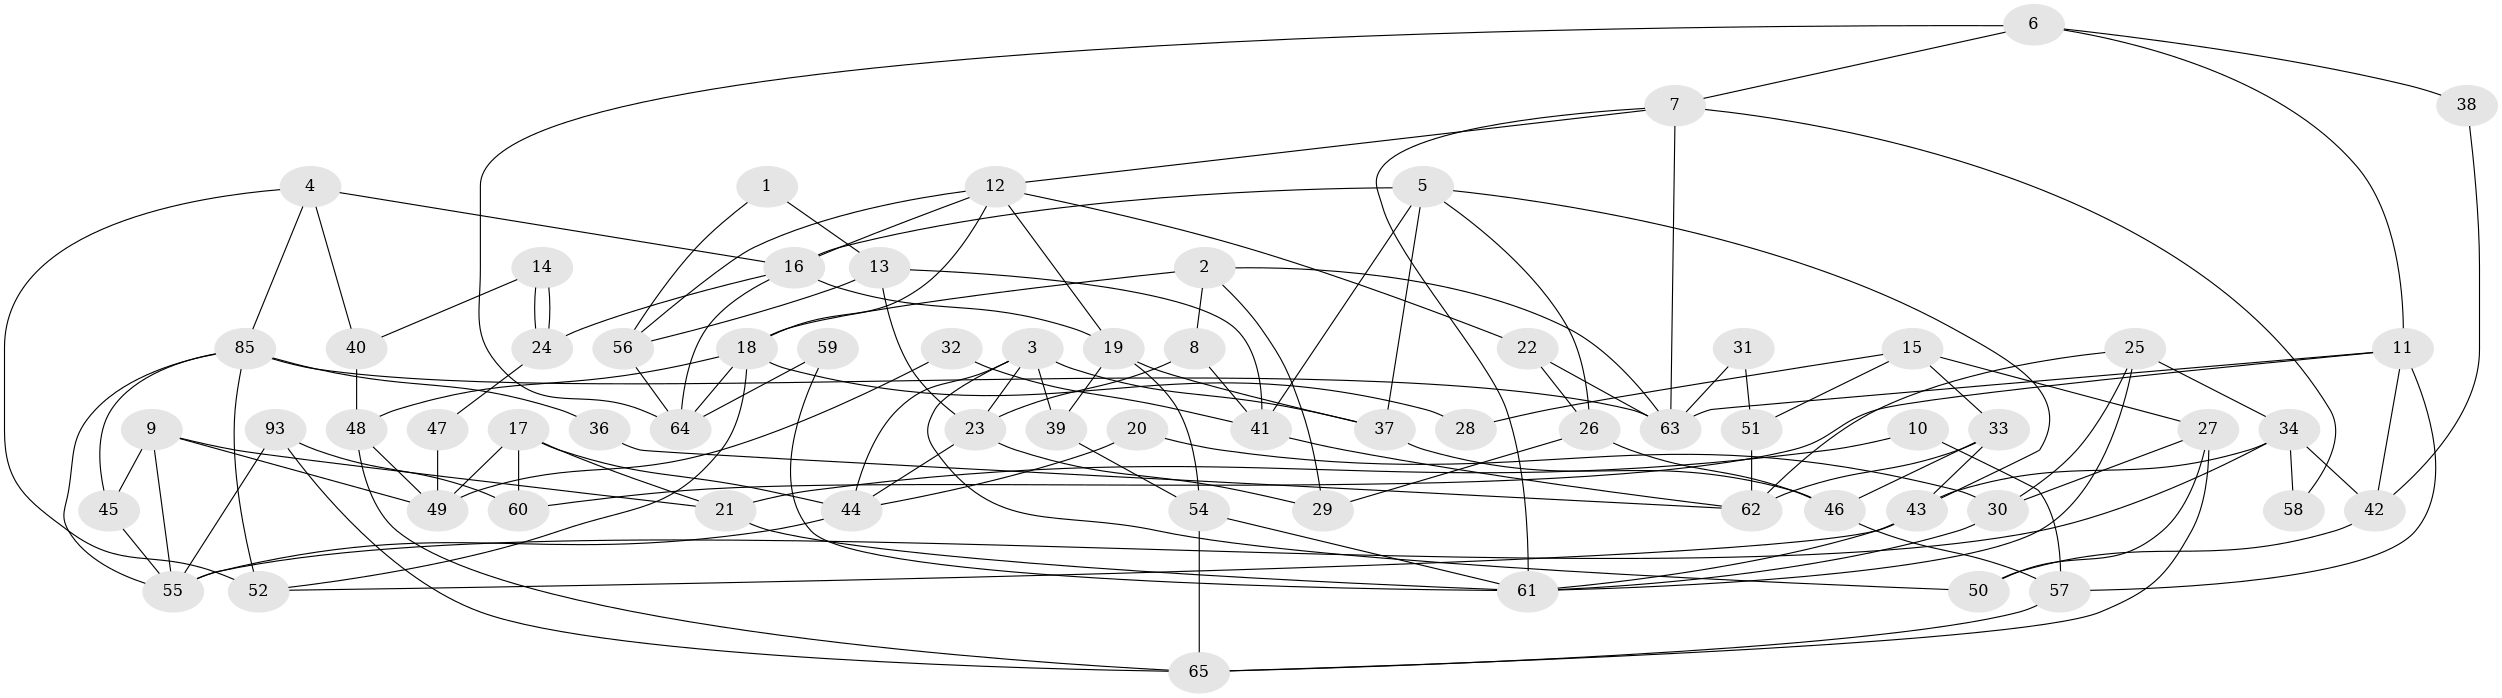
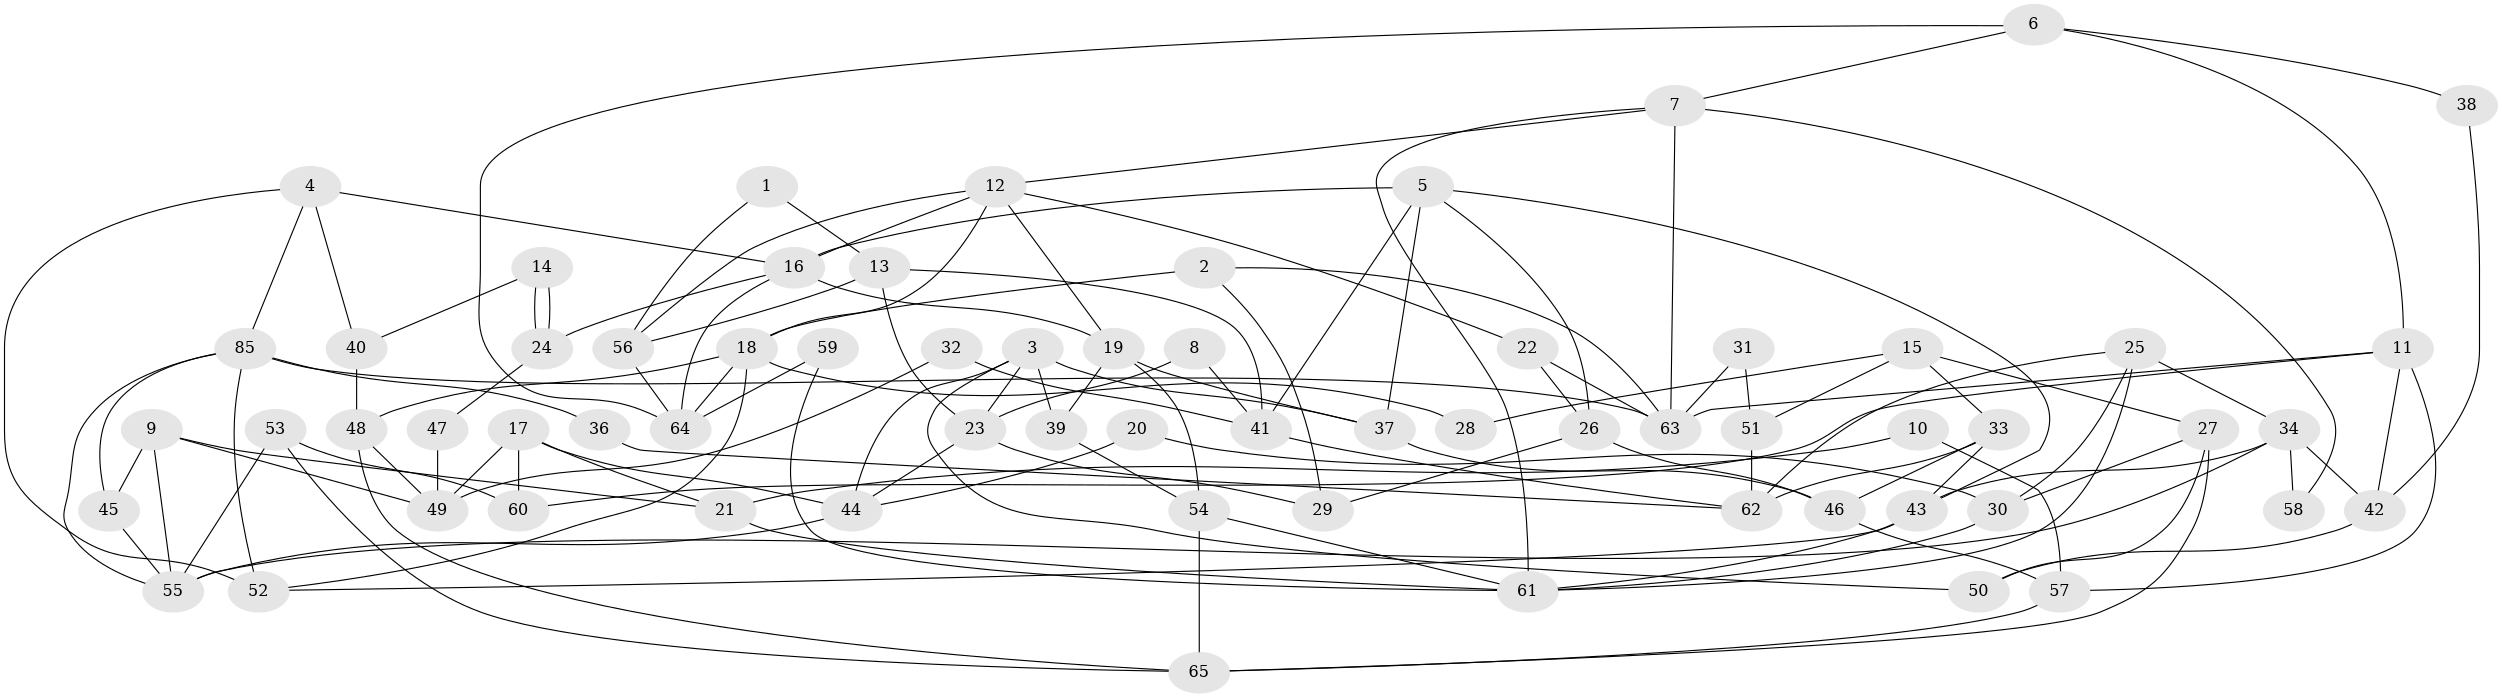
edge "2" -- "8": removed
node "93": label "93" -> "53"
